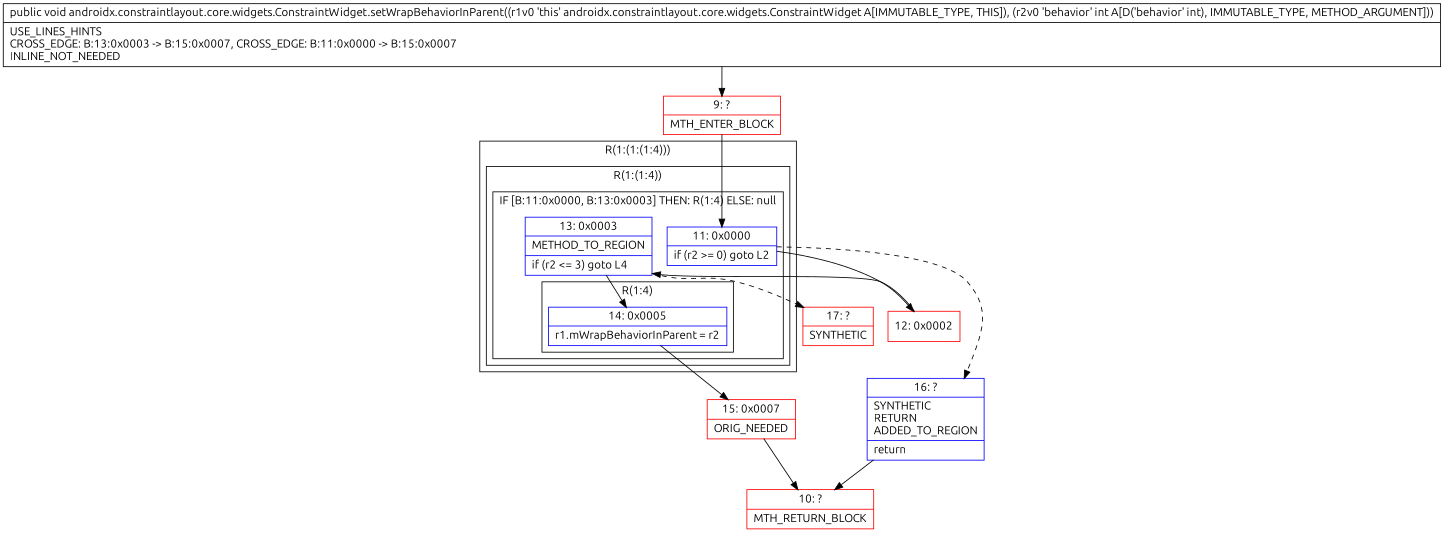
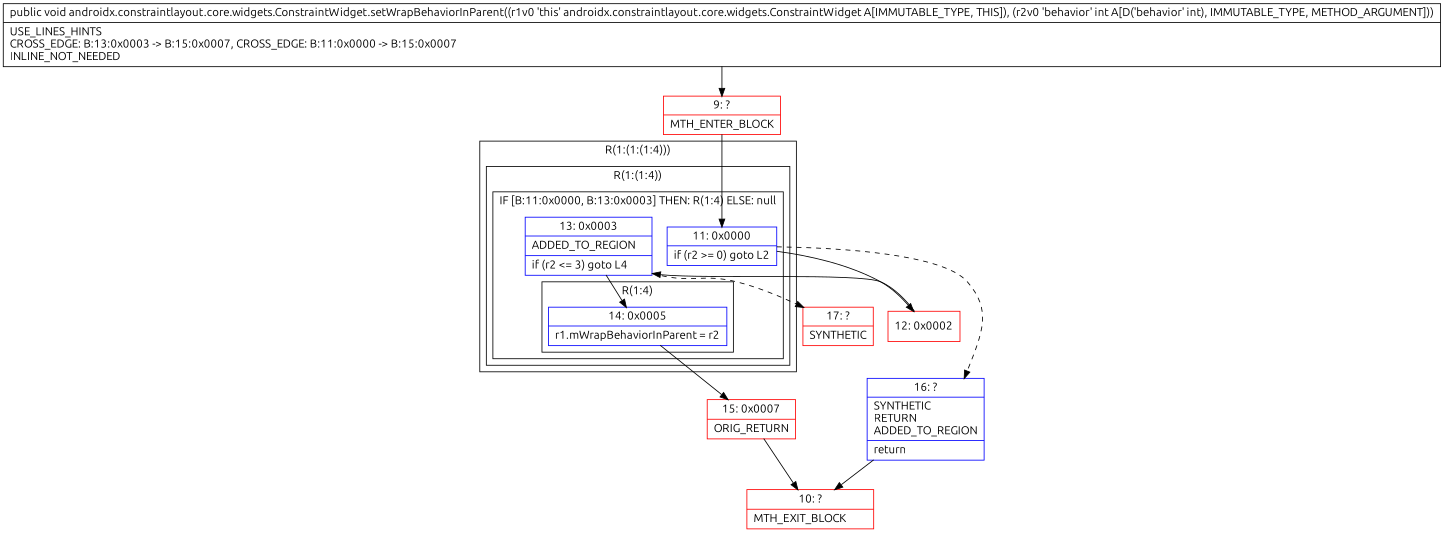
node "13: 0x0003": text "METHOD_TO_REGION" -> "ADDED_TO_REGION"
node "15: 0x0007": text "ORIG_NEEDED" -> "ORIG_RETURN"
node "10: ?": text "MTH_RETURN_BLOCK" -> "MTH_EXIT_BLOCK"
